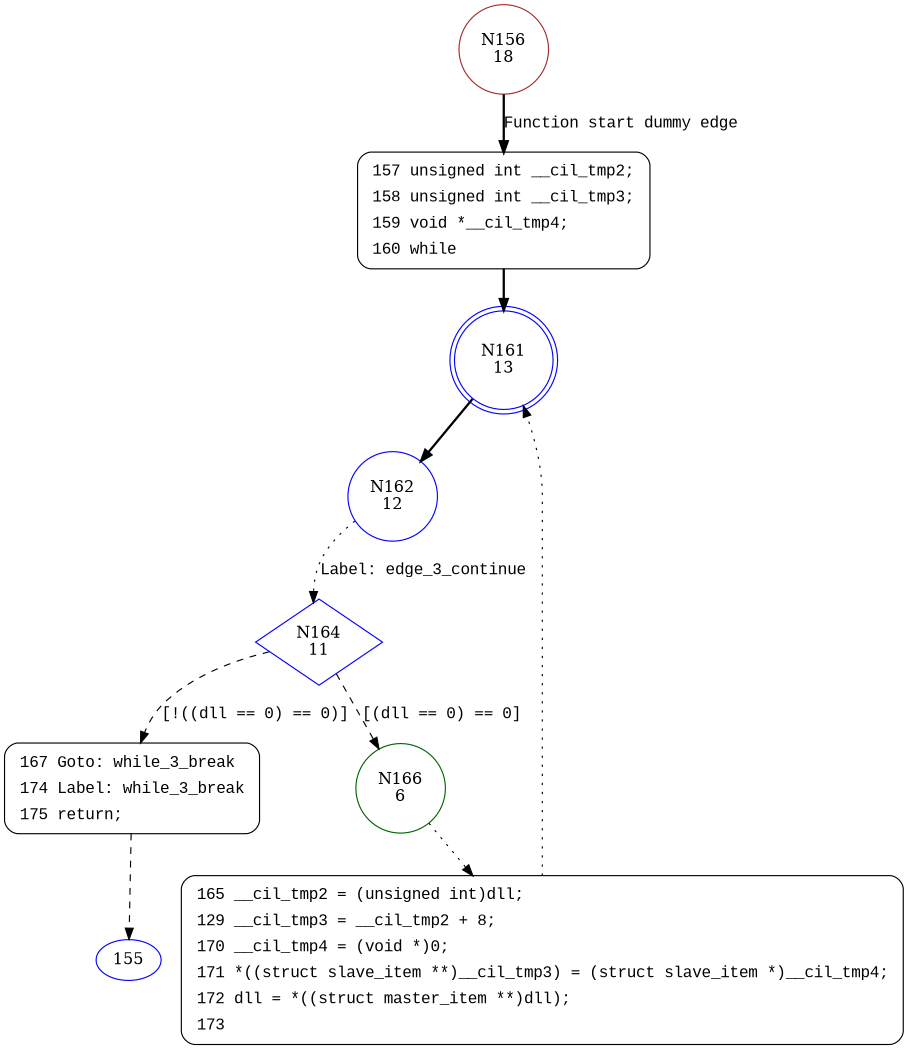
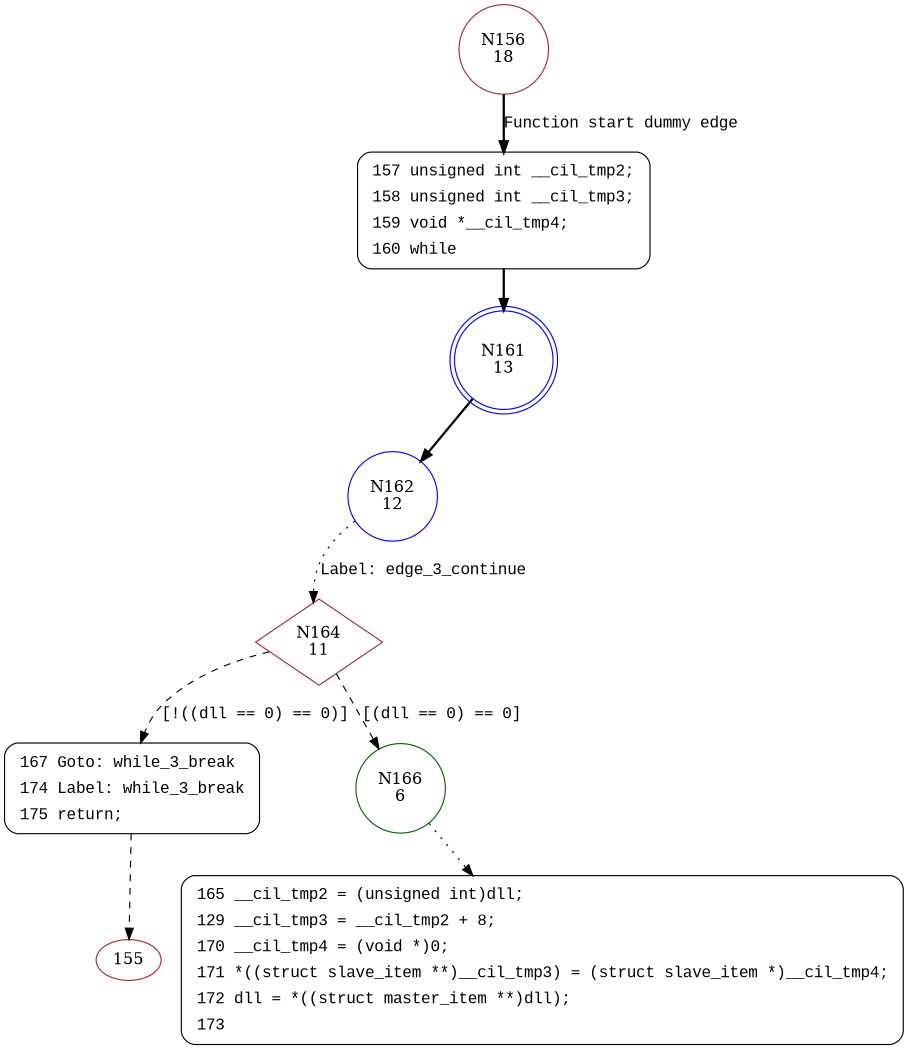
node "N164 11": color blue -> brown
edge "165" -> "N161 13": removed
node "155": color blue -> brown
